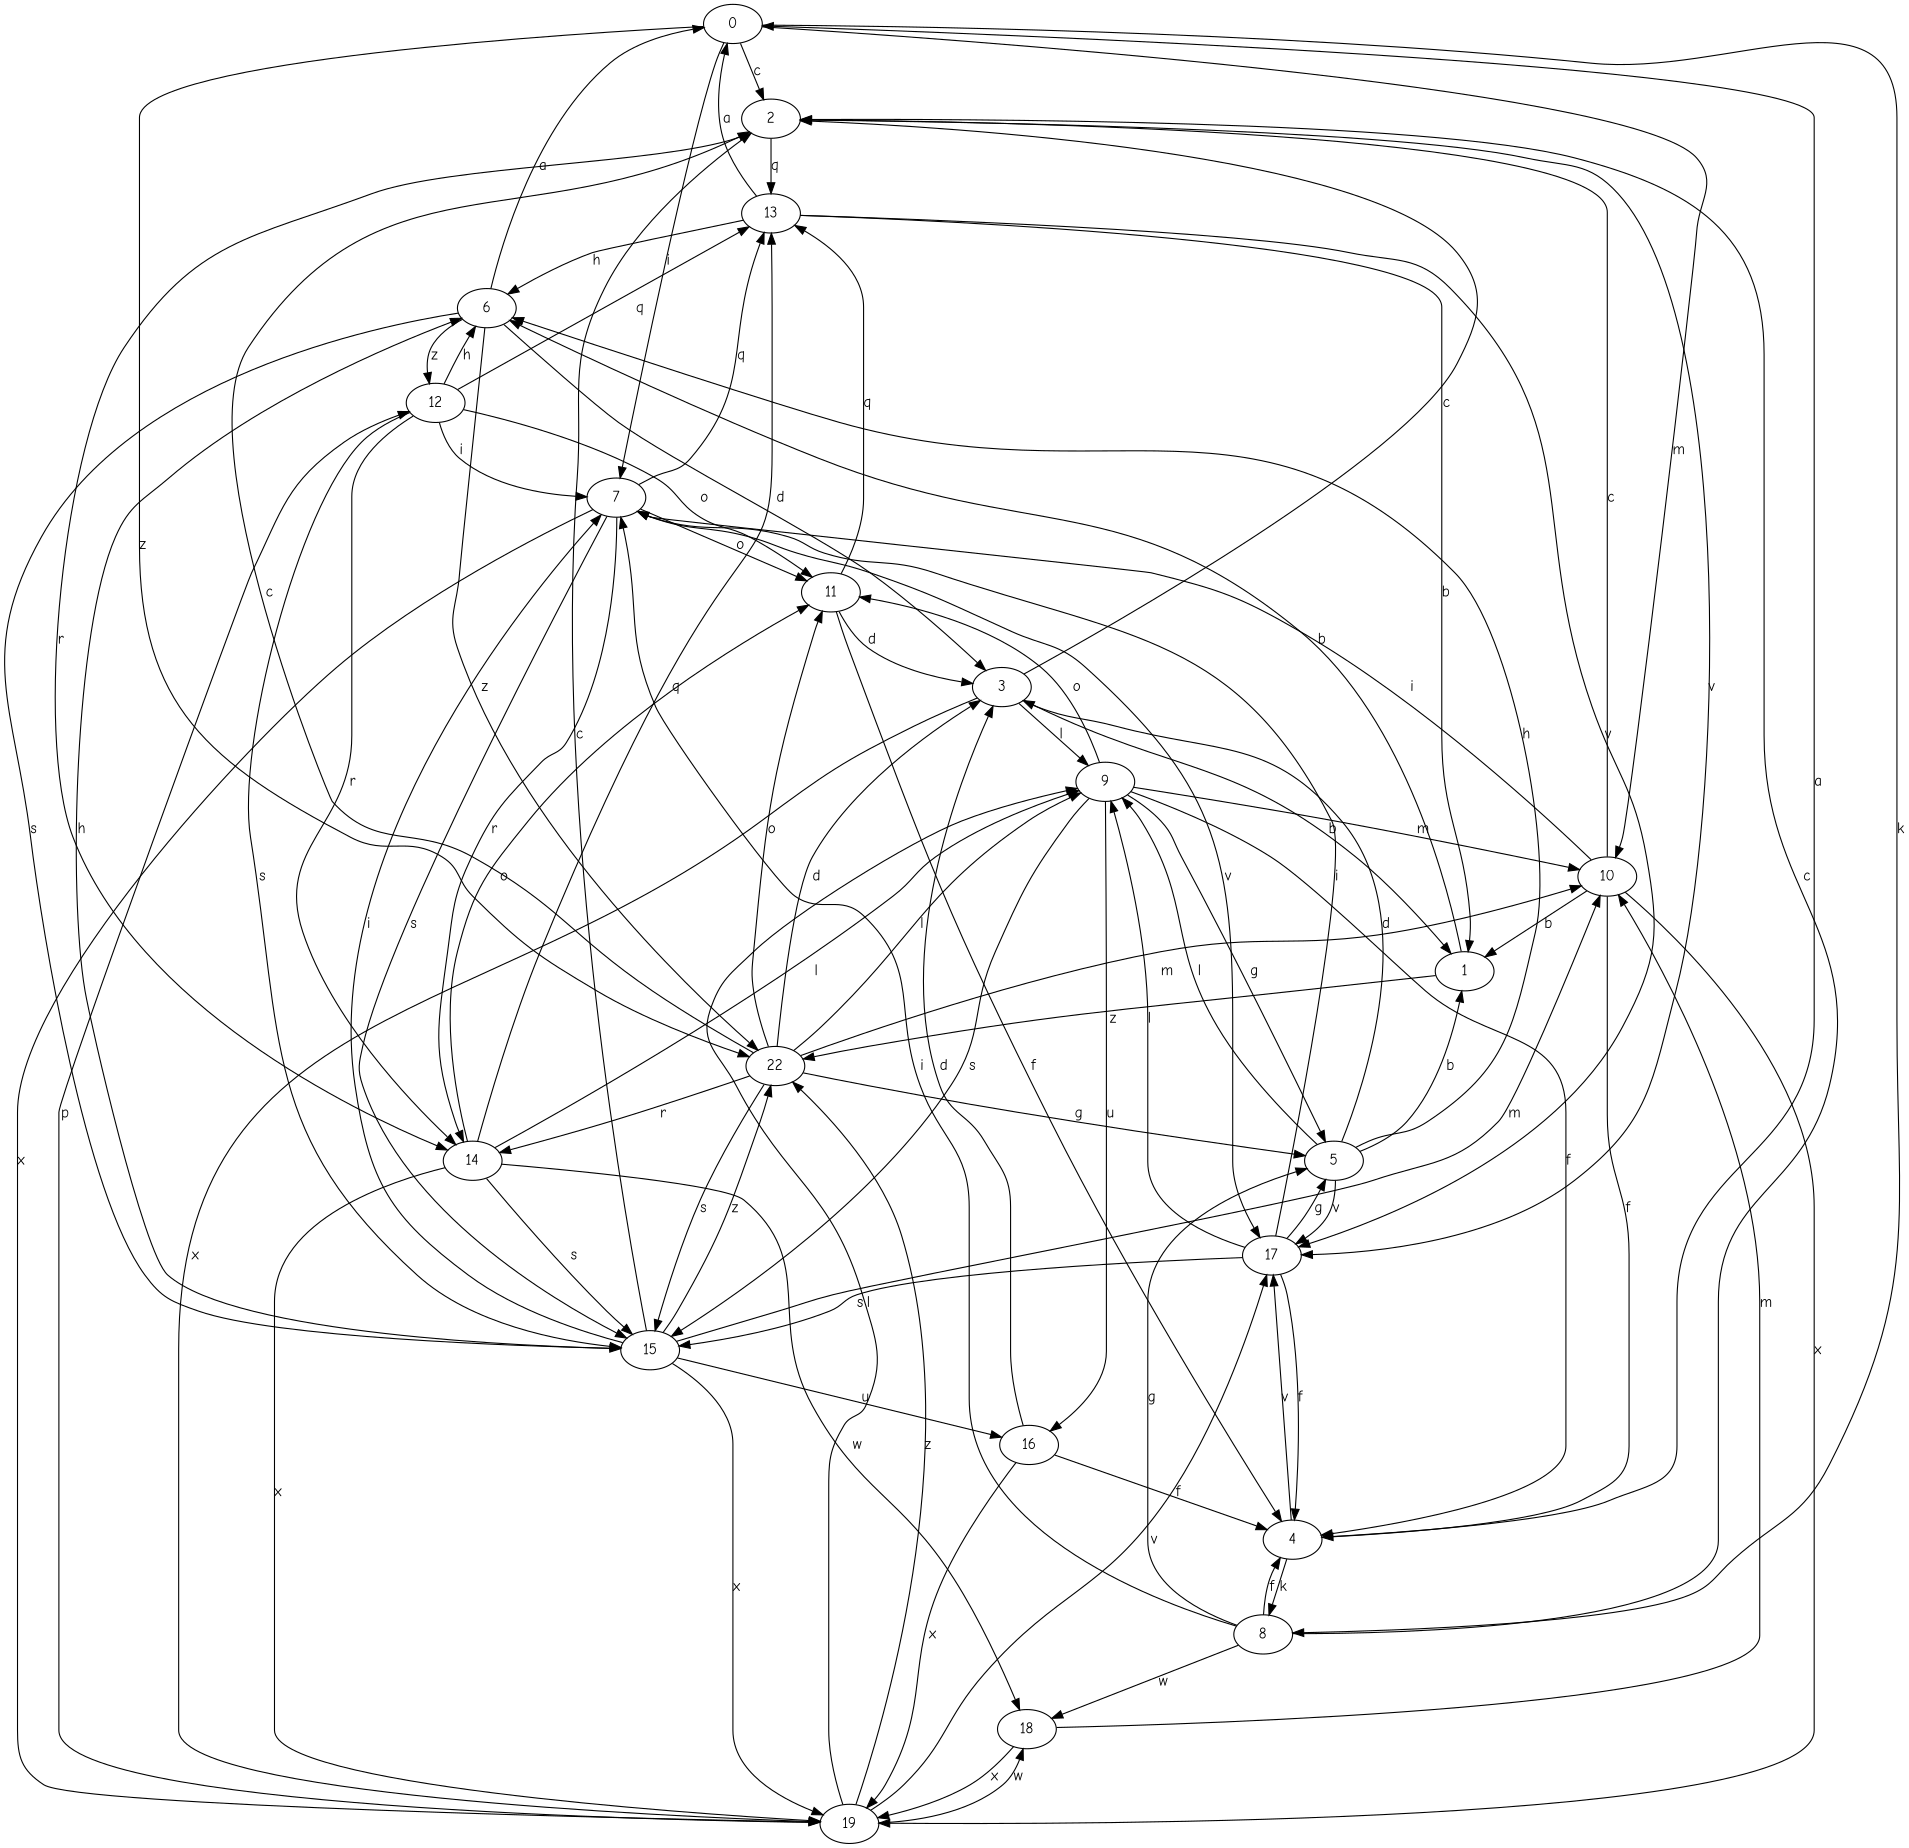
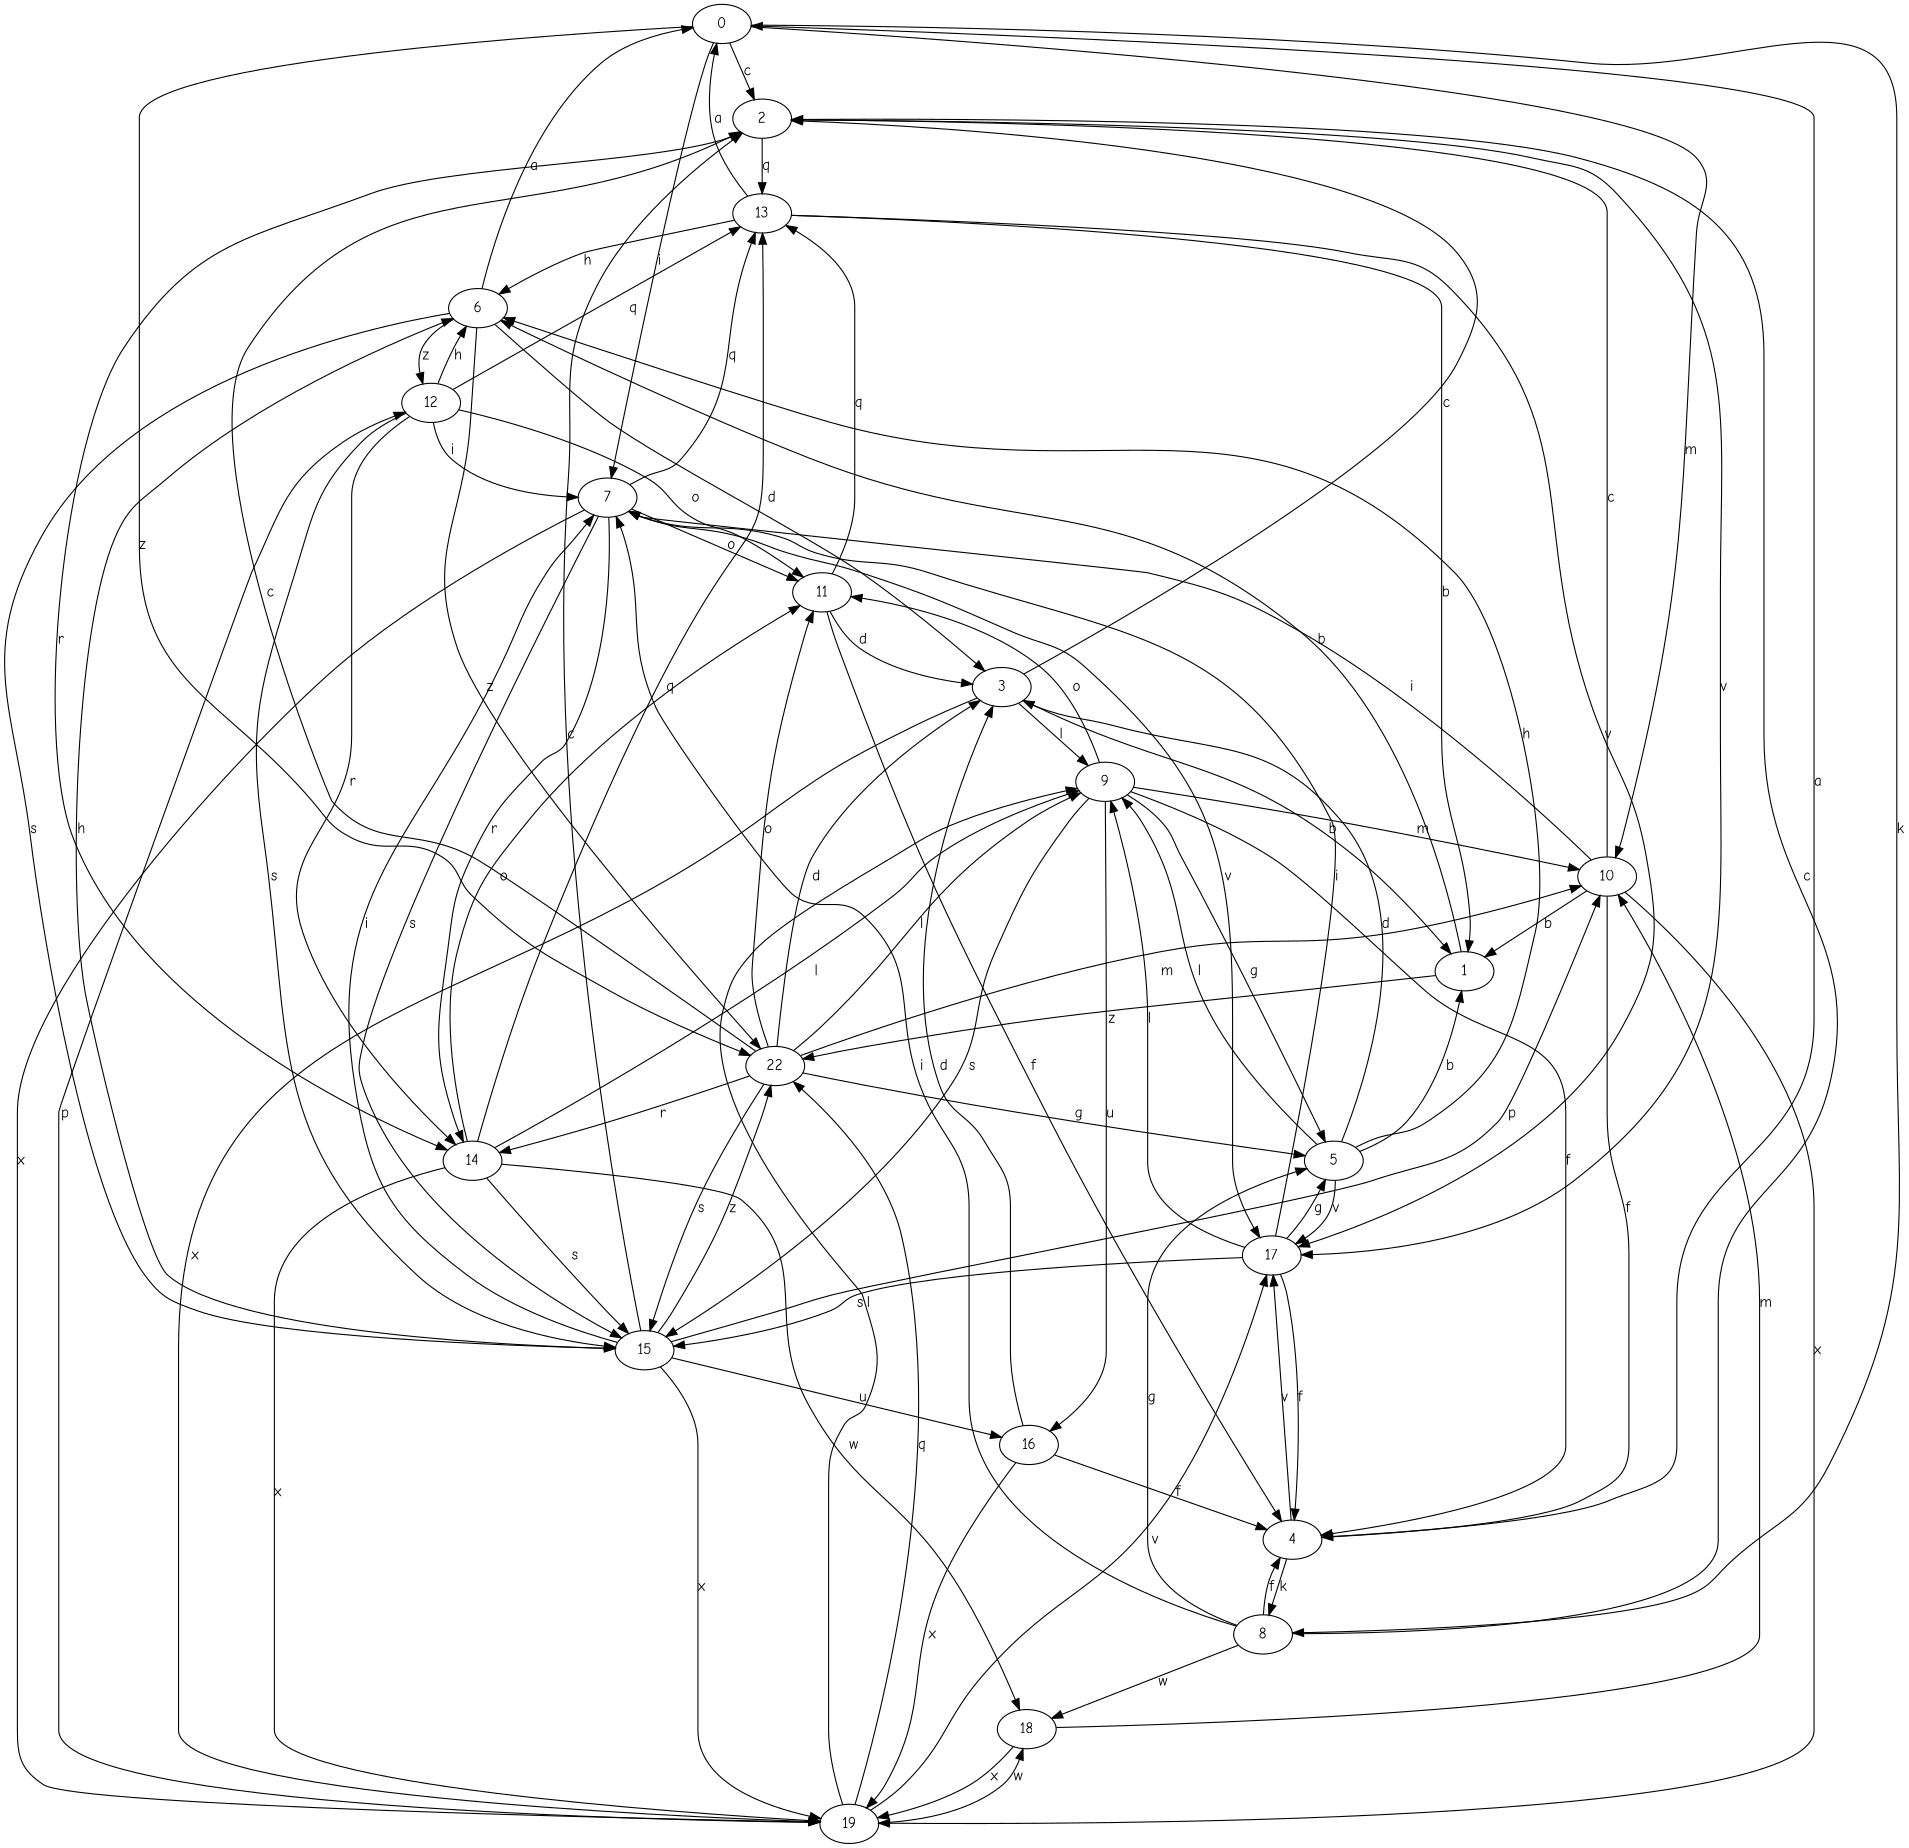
edge "15" -> "10": label "m" -> "p"
edge "19" -> "22": label "z" -> "q"
